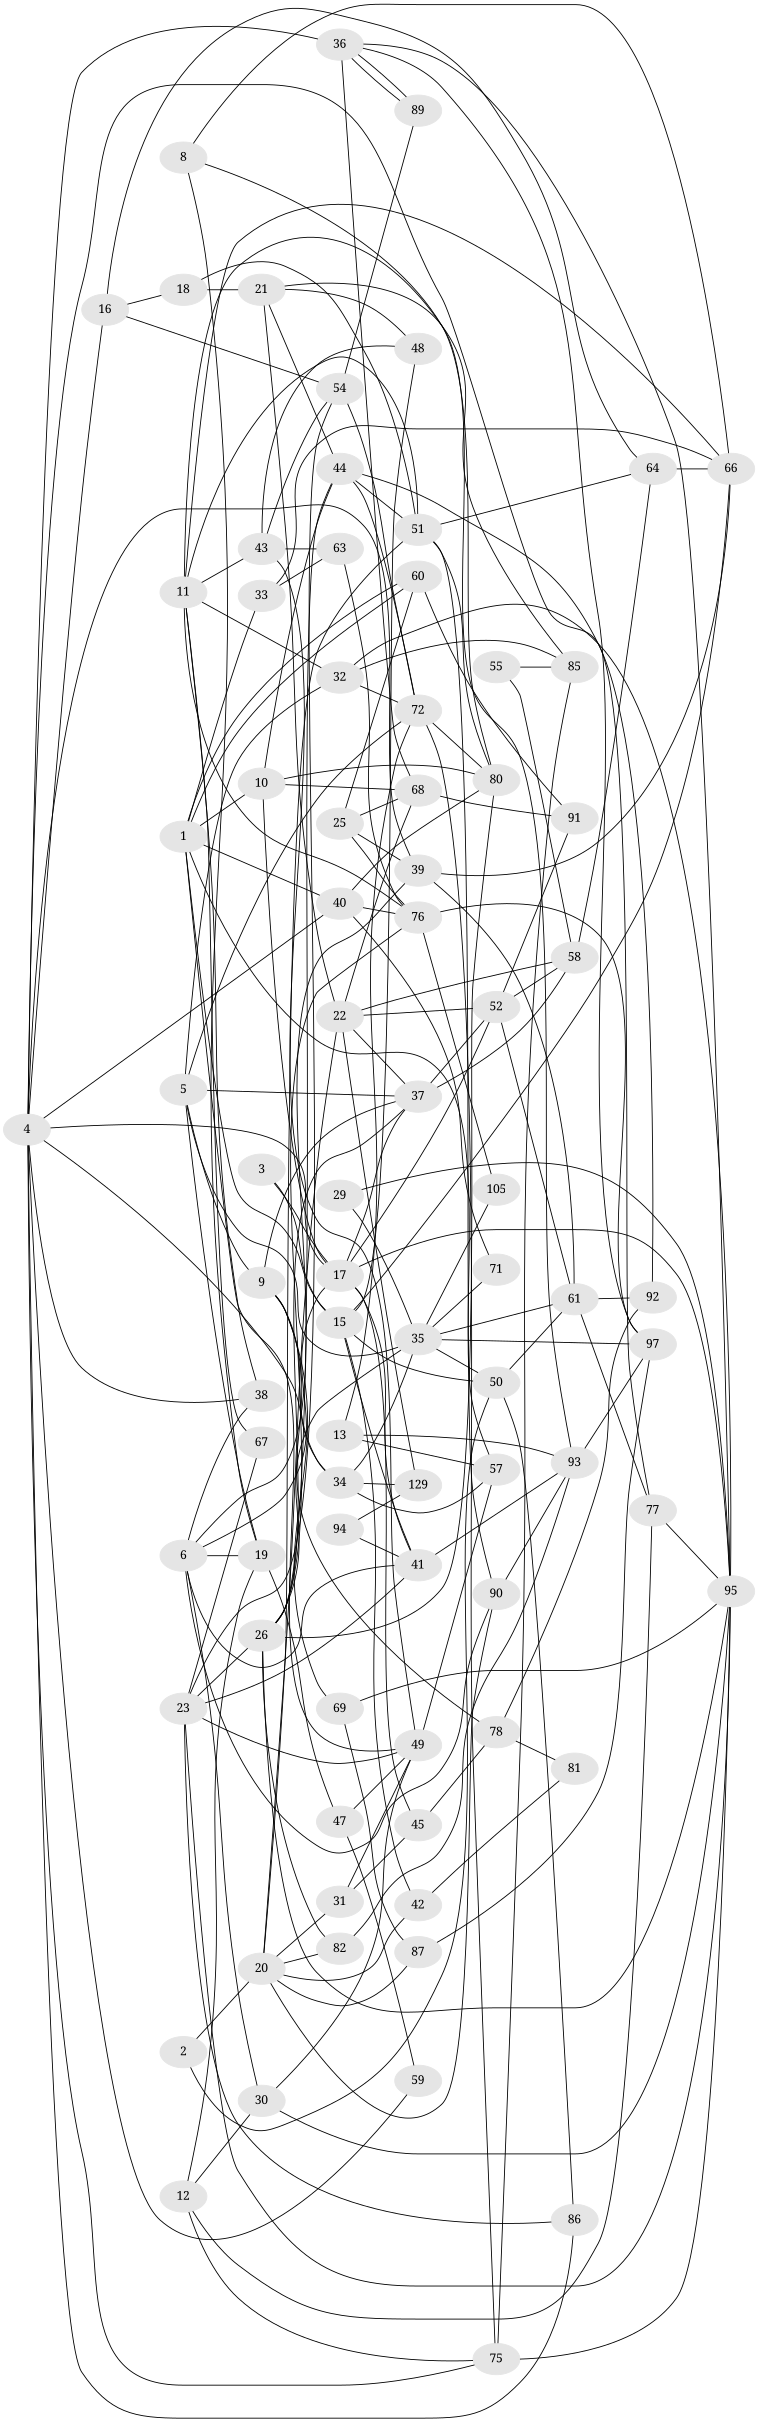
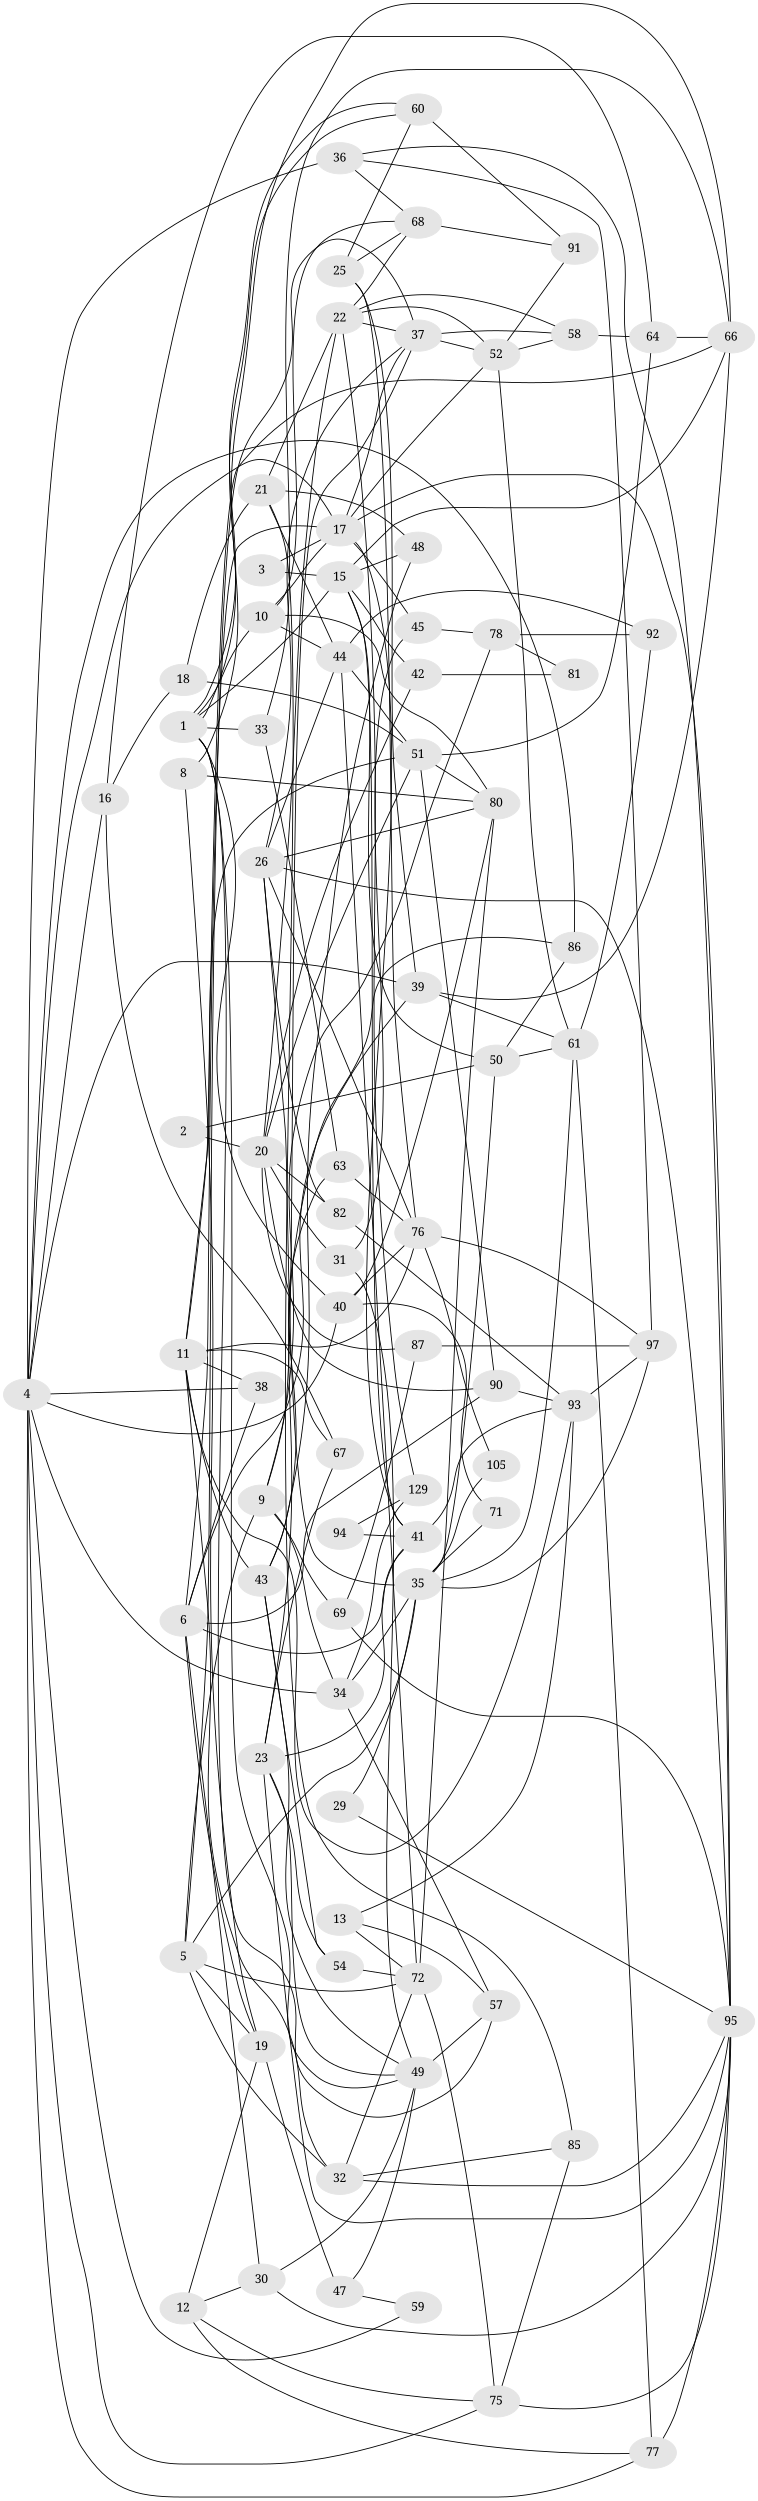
node "89": removed
edge "16" -- "54": now "16" -- "67"
node "55": removed
edge "26" -- "23": removed
